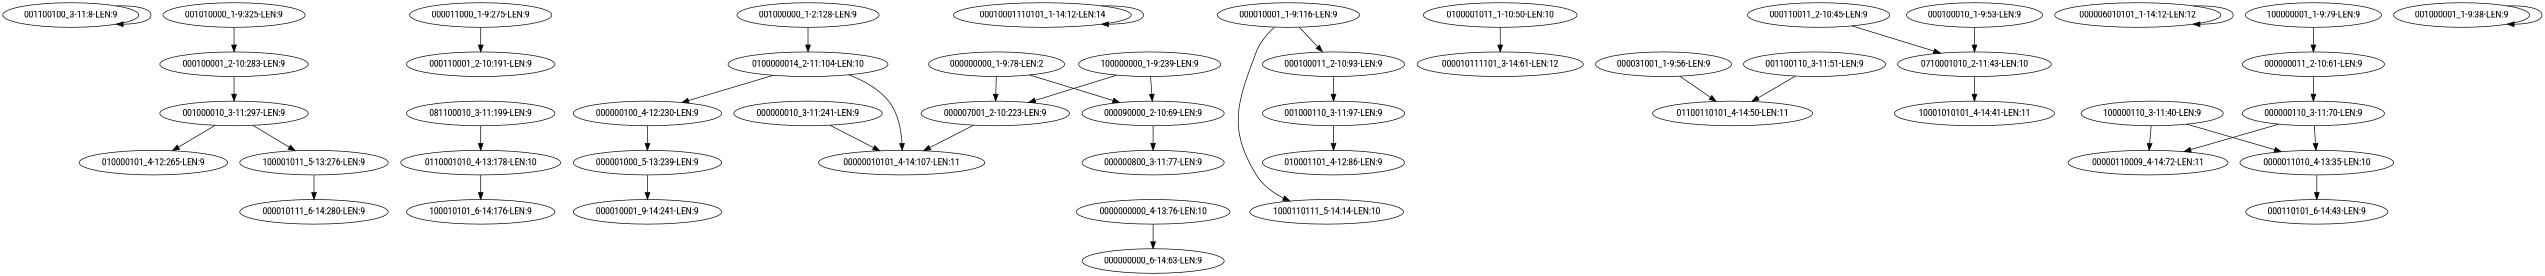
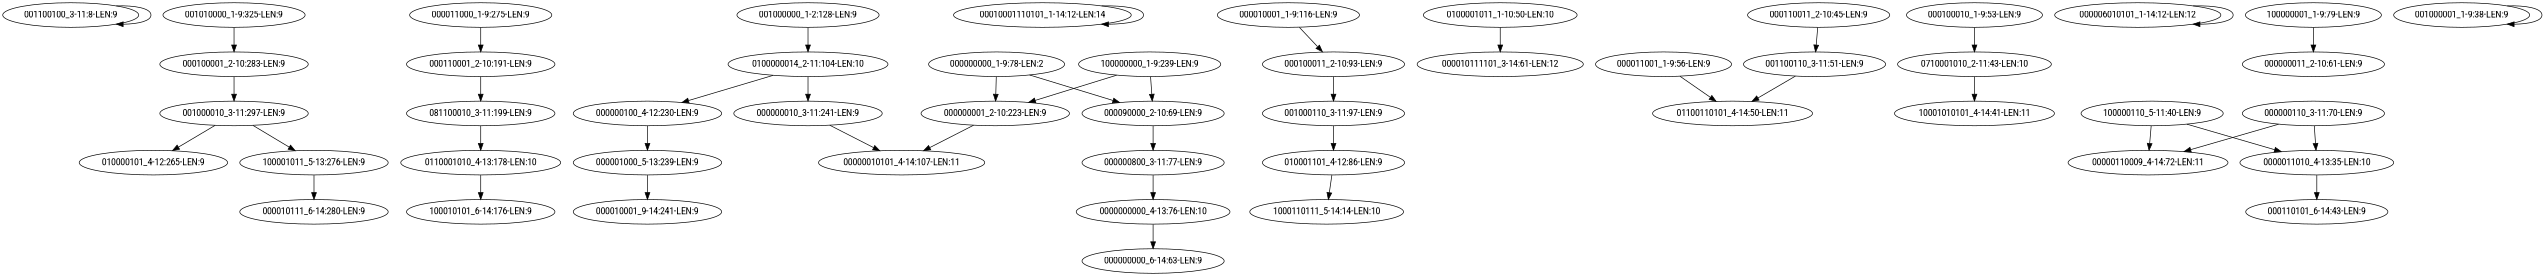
edge "000110011_2-10:45-LEN:9" -> "0710001010_2-11:43-LEN:10": now "000110011_2-10:45-LEN:9" -> "001100110_3-11:51-LEN:9"
node "000031001_1-9:56-LEN:9": label "000031001_1-9:56-LEN:9" -> "000011001_1-9:56-LEN:9"
edge "000110001_2-10:191-LEN:9" -> "081100010_3-11:199-LEN:9": added
edge "000000011_2-10:61-LEN:9" -> "000000110_3-11:70-LEN:9": removed
edge "0100000014_2-11:104-LEN:10" -> "00000010101_4-14:107-LEN:11": now "0100000014_2-11:104-LEN:10" -> "000000010_3-11:241-LEN:9"
node "000007001_2-10:223-LEN:9": label "000007001_2-10:223-LEN:9" -> "000000001_2-10:223-LEN:9"
node "100000110_3-11:40-LEN:9": label "100000110_3-11:40-LEN:9" -> "100000110_5-11:40-LEN:9"
edge "000010001_1-9:116-LEN:9" -> "1000110111_5-14:14-LEN:10": now "010001101_4-12:86-LEN:9" -> "1000110111_5-14:14-LEN:10"
edge "000000800_3-11:77-LEN:9" -> "0000000000_4-13:76-LEN:10": added
